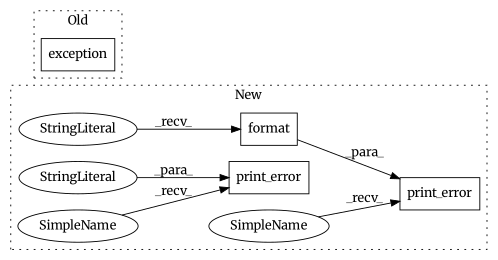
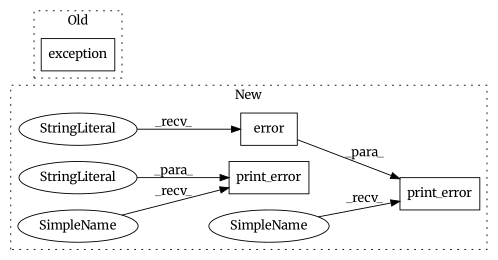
node "format": label "format" -> "error"
